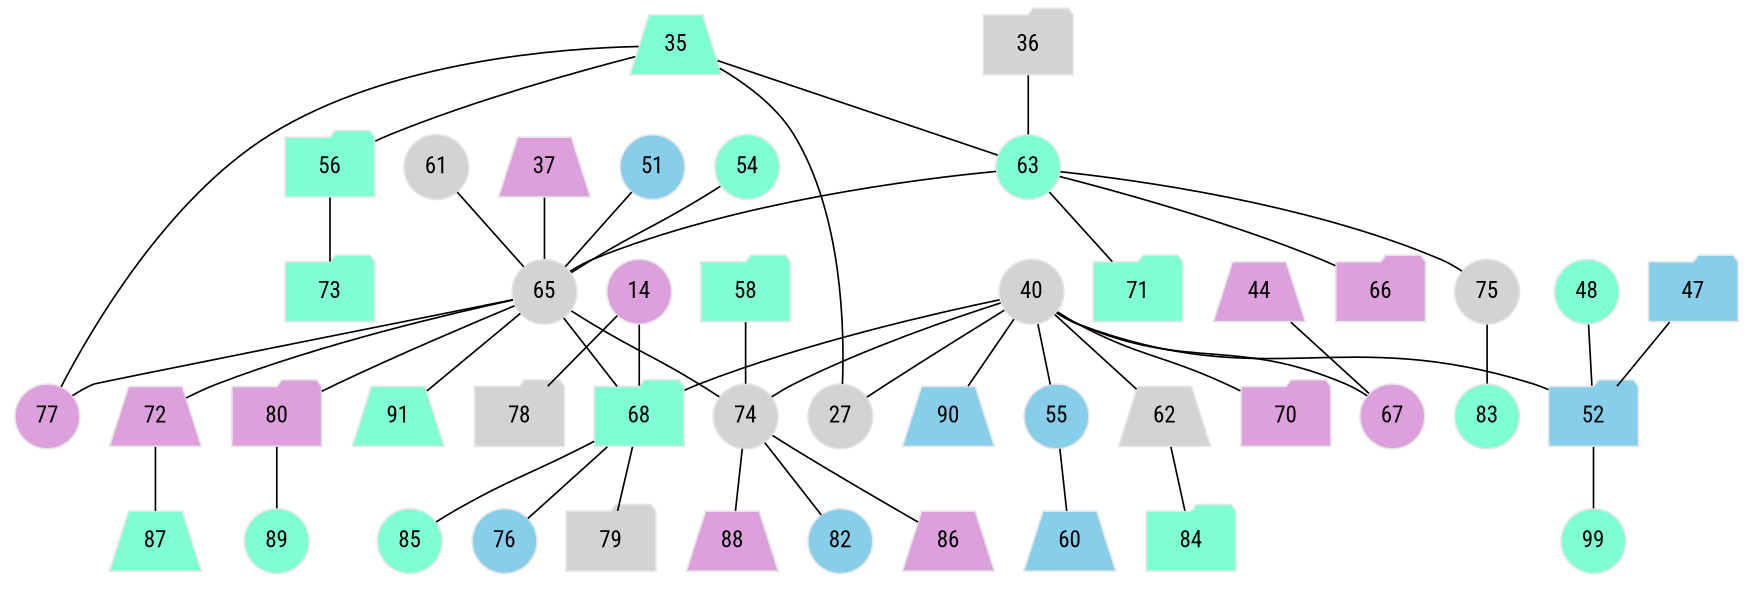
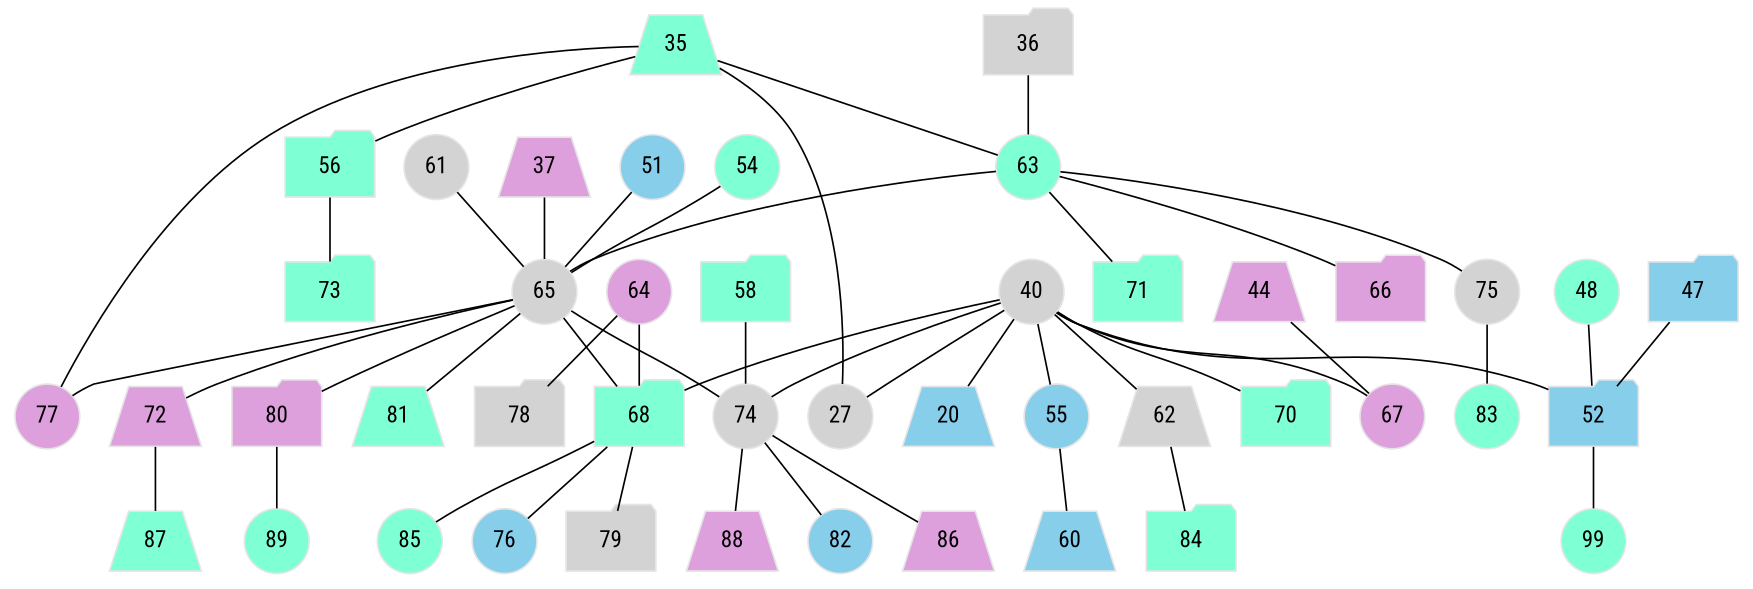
node "14": label "14" -> "64"
node "91": label "91" -> "81"
node "90": label "90" -> "20"
node "70": fillcolor plum -> aquamarine
